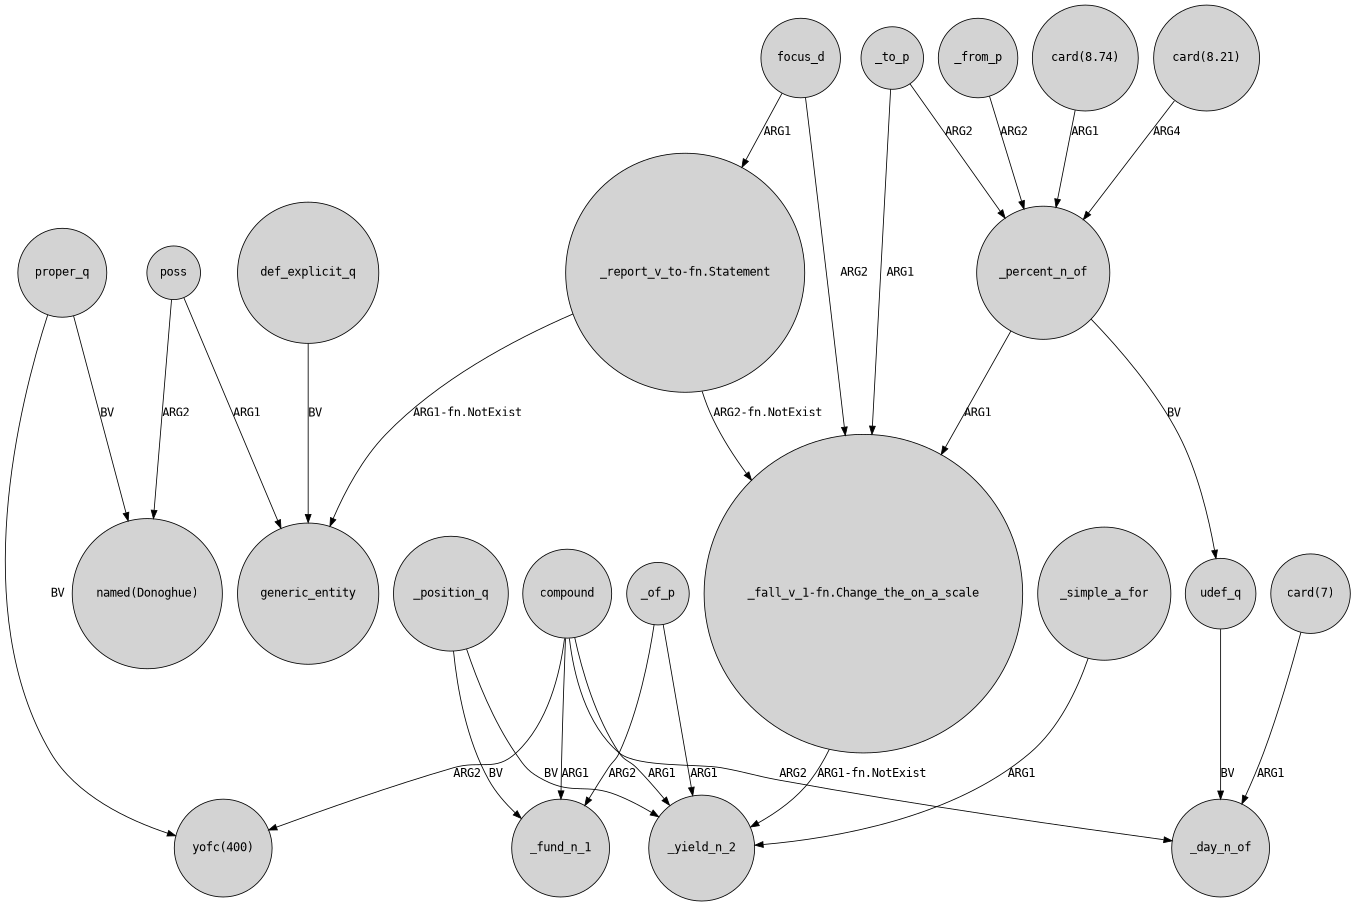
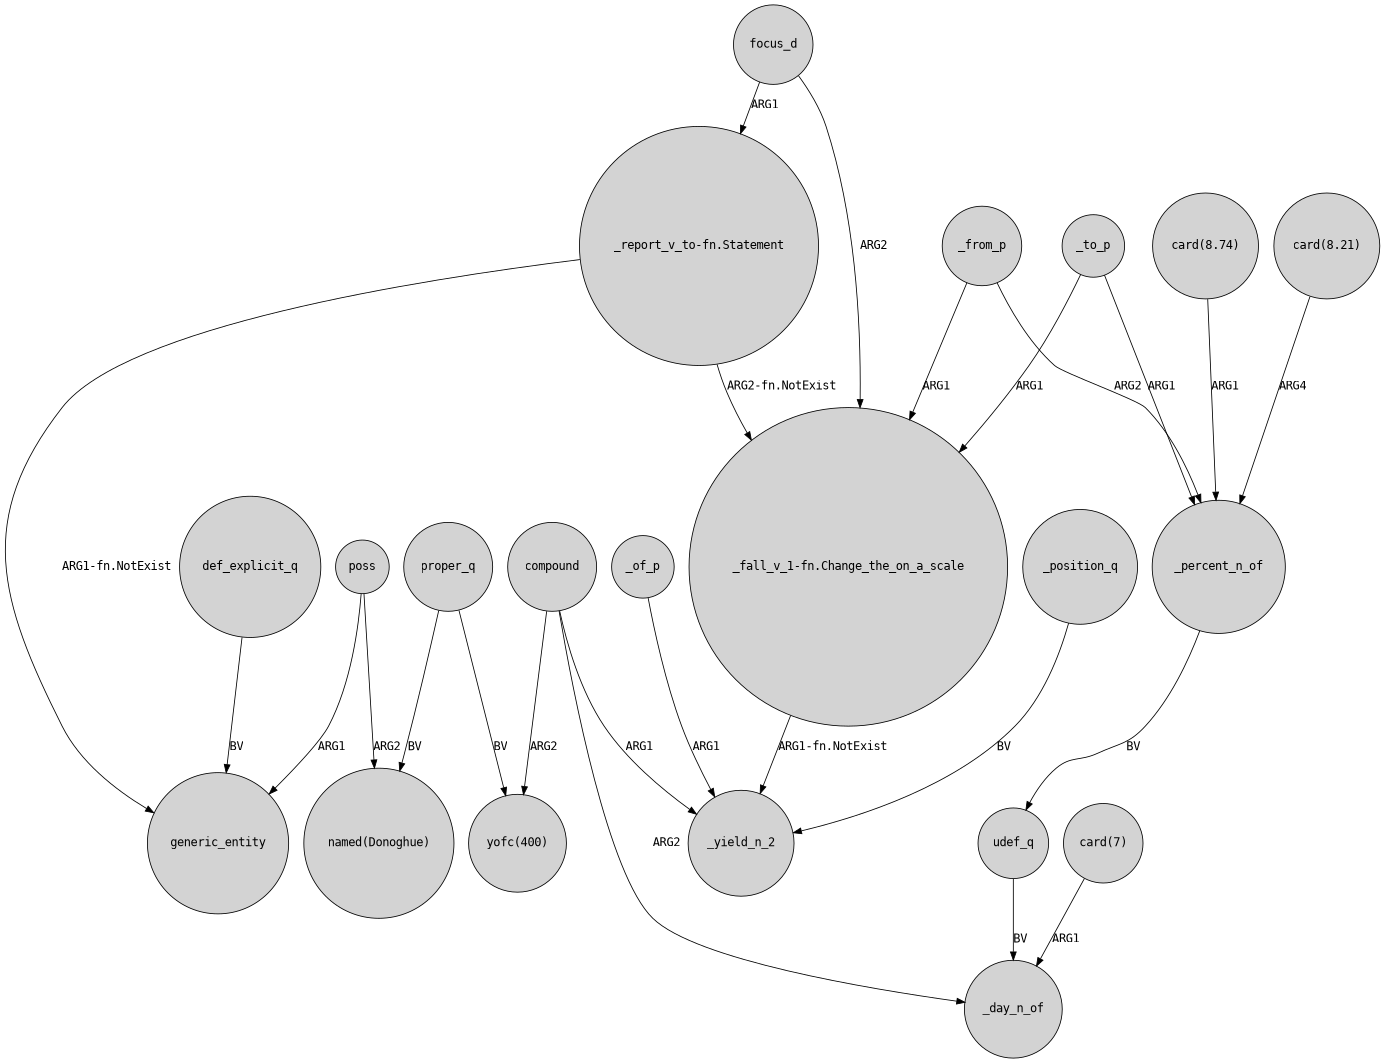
edge "_to_p" -> "_percent_n_of": label "ARG2" -> "ARG1"
edge "_percent_n_of" -> "_fall_v_1-fn.Change_the_on_a_scale": now "_from_p" -> "_fall_v_1-fn.Change_the_on_a_scale"
node "_simple_a_for": removed
node "_fund_n_1": removed
